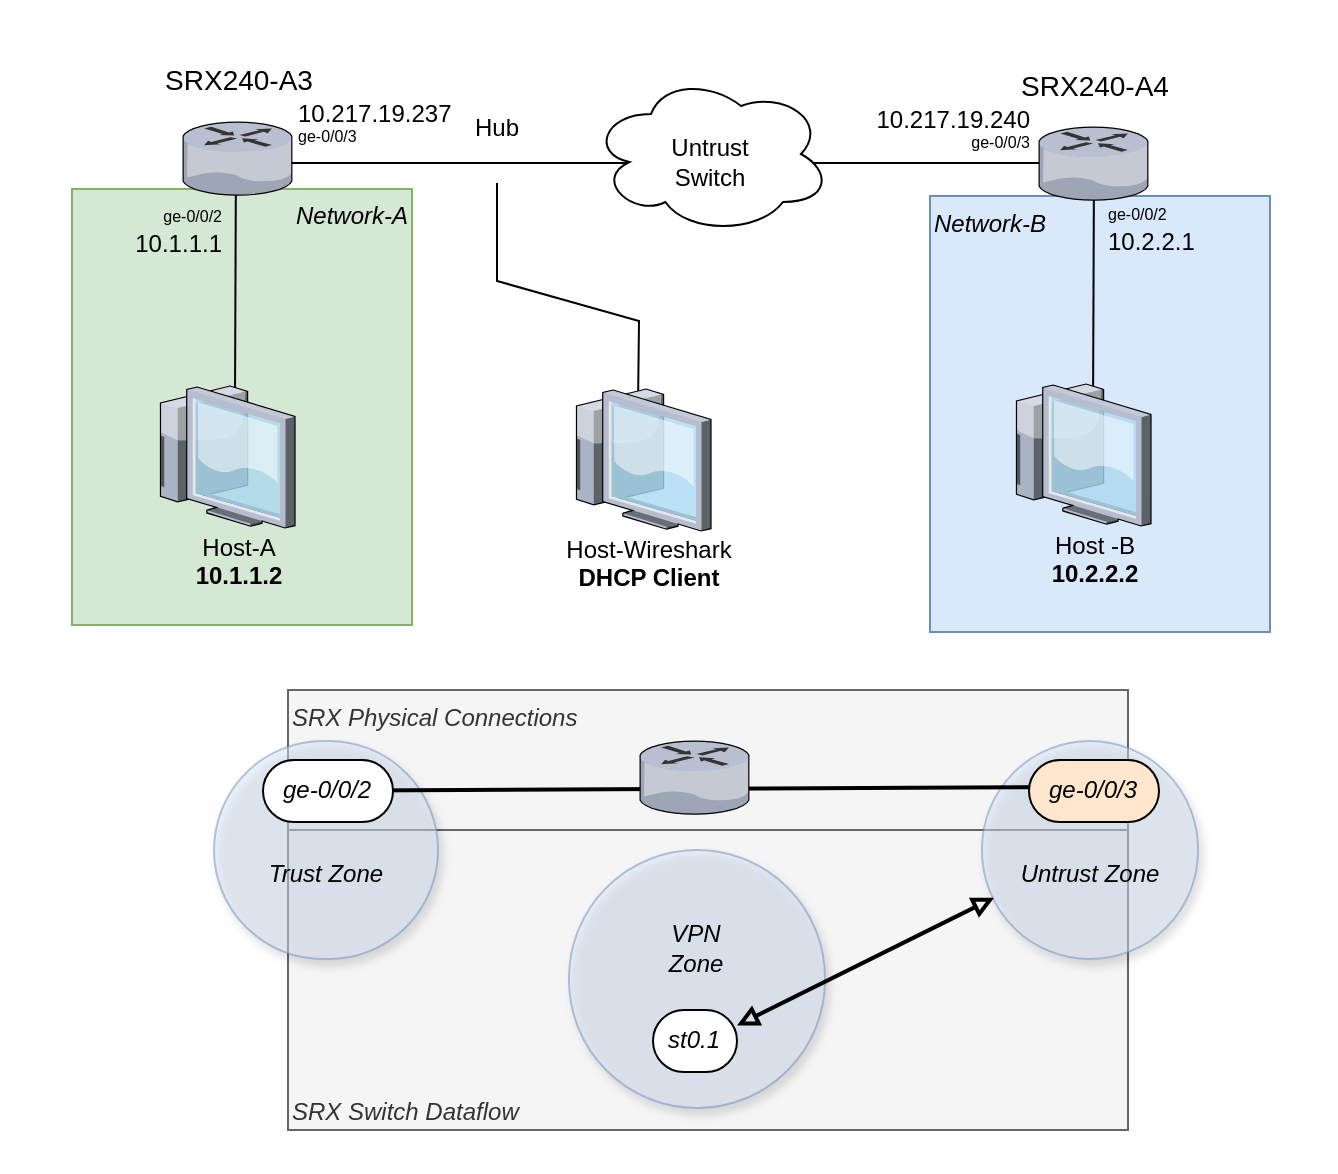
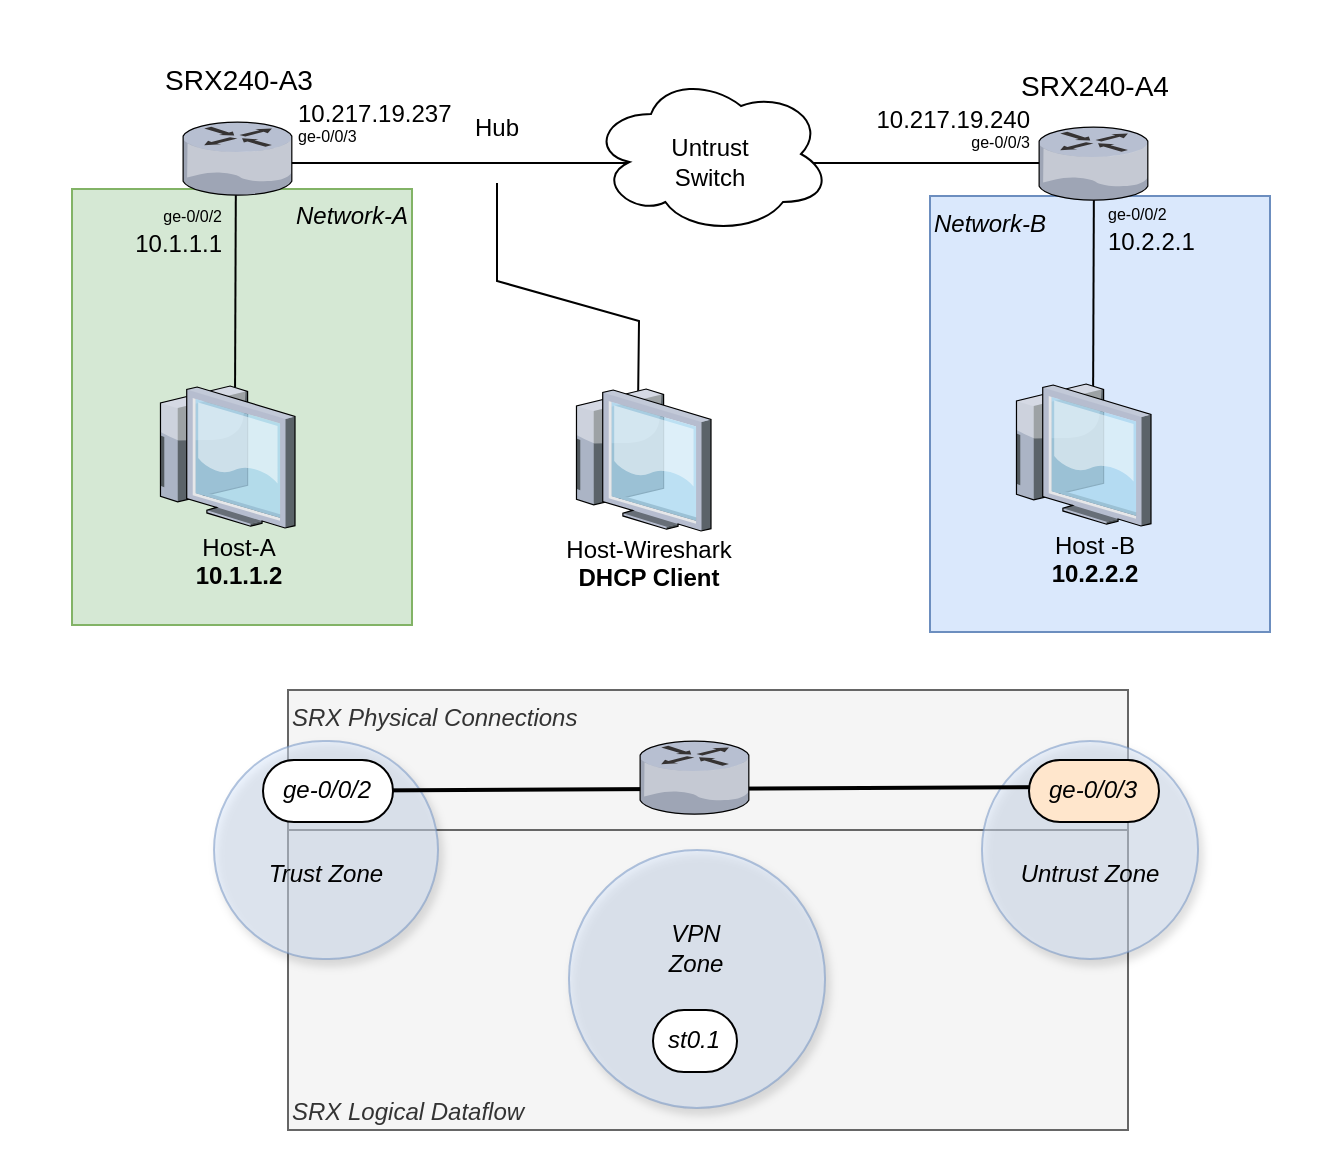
edge "Untrust Zone" -- "st0.1": removed
node "SRX Switch Dataflow": label "SRX Switch Dataflow" -> "SRX Logical Dataflow"
